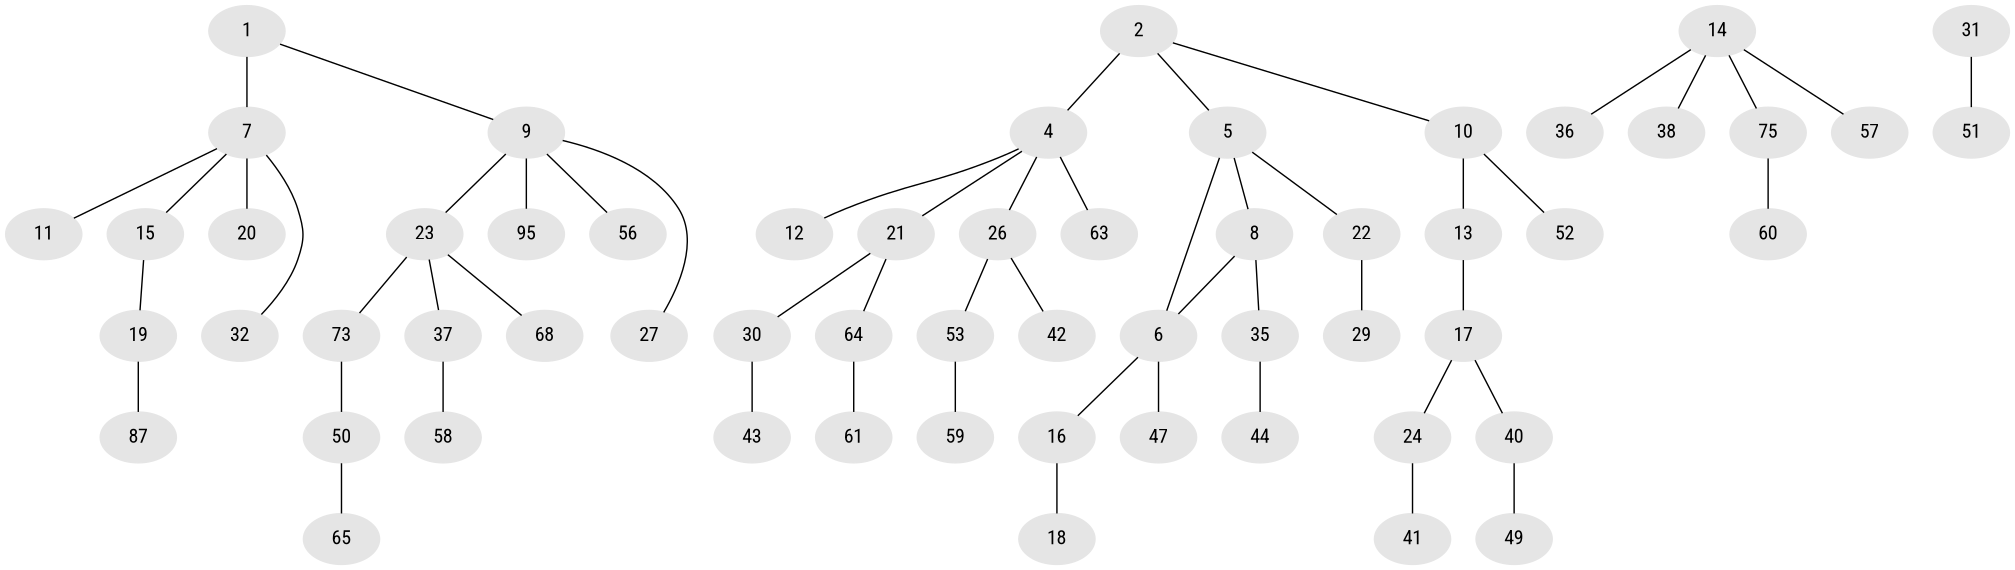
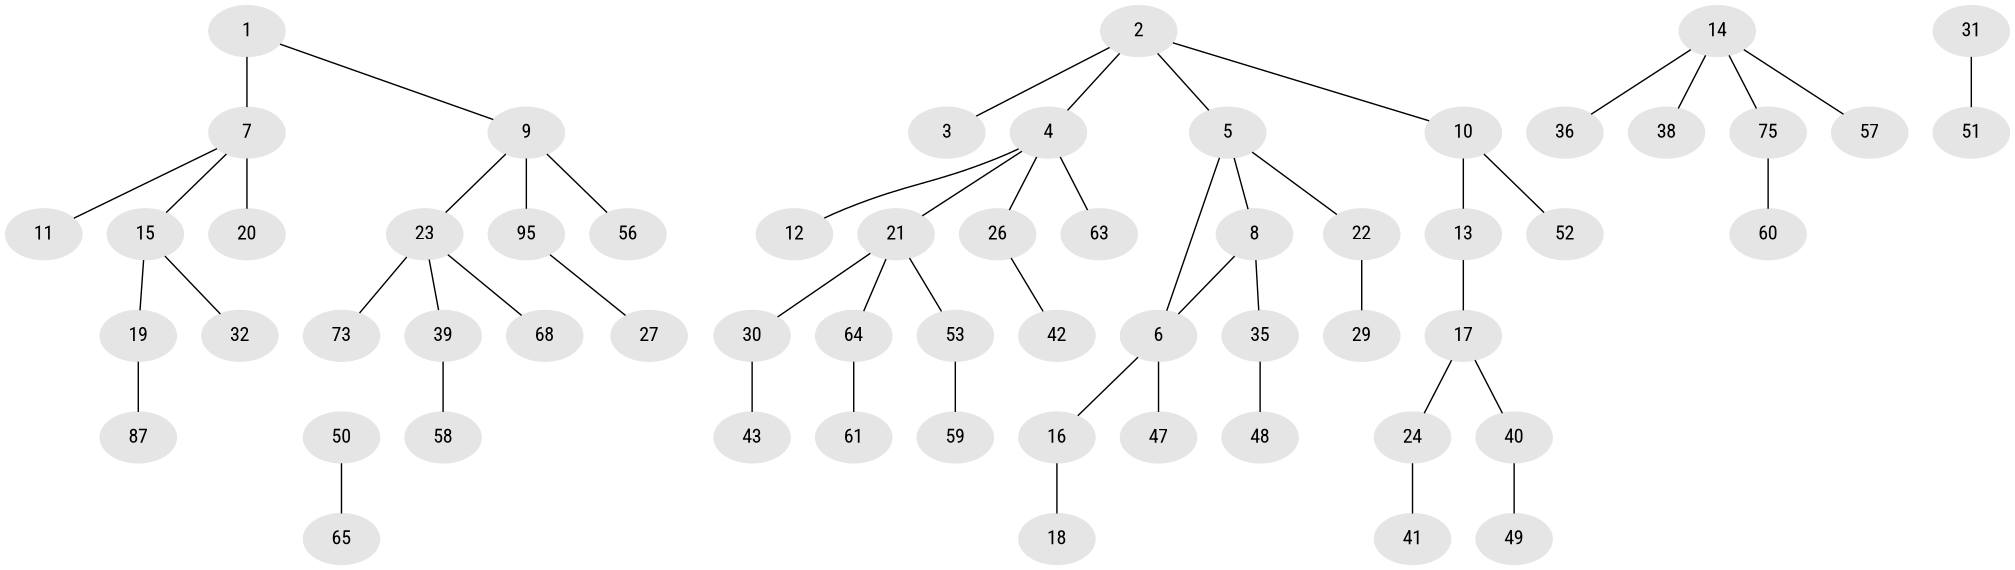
node "3": added
edge "9" -- "27": now "95" -- "27"
edge "7" -- "32": now "15" -- "32"
edge "26" -- "53": now "21" -- "53"
node "37": label "37" -> "39"
edge "73" -- "50": removed
node "44": label "44" -> "48"
